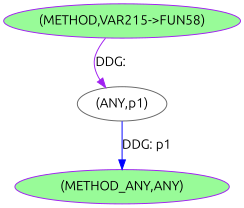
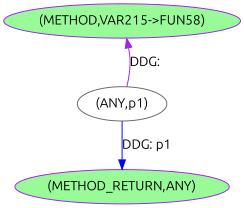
edge "(METHOD,VAR215->FUN58)" -> "(ANY,p1)": reversed
node "(METHOD_ANY,ANY)": label "(METHOD_ANY,ANY)" -> "(METHOD_RETURN,ANY)"
